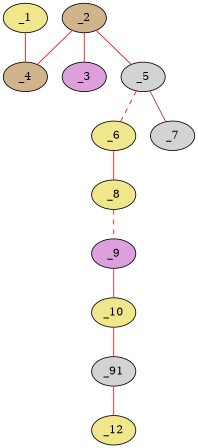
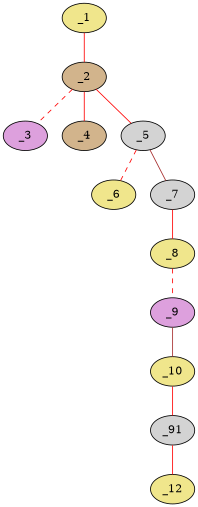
edge "_1" -- "_4": now "_1" -- "_2"
edge "_2" -- "_3": style solid -> dashed
edge "_6" -- "_8": now "_7" -- "_8"
